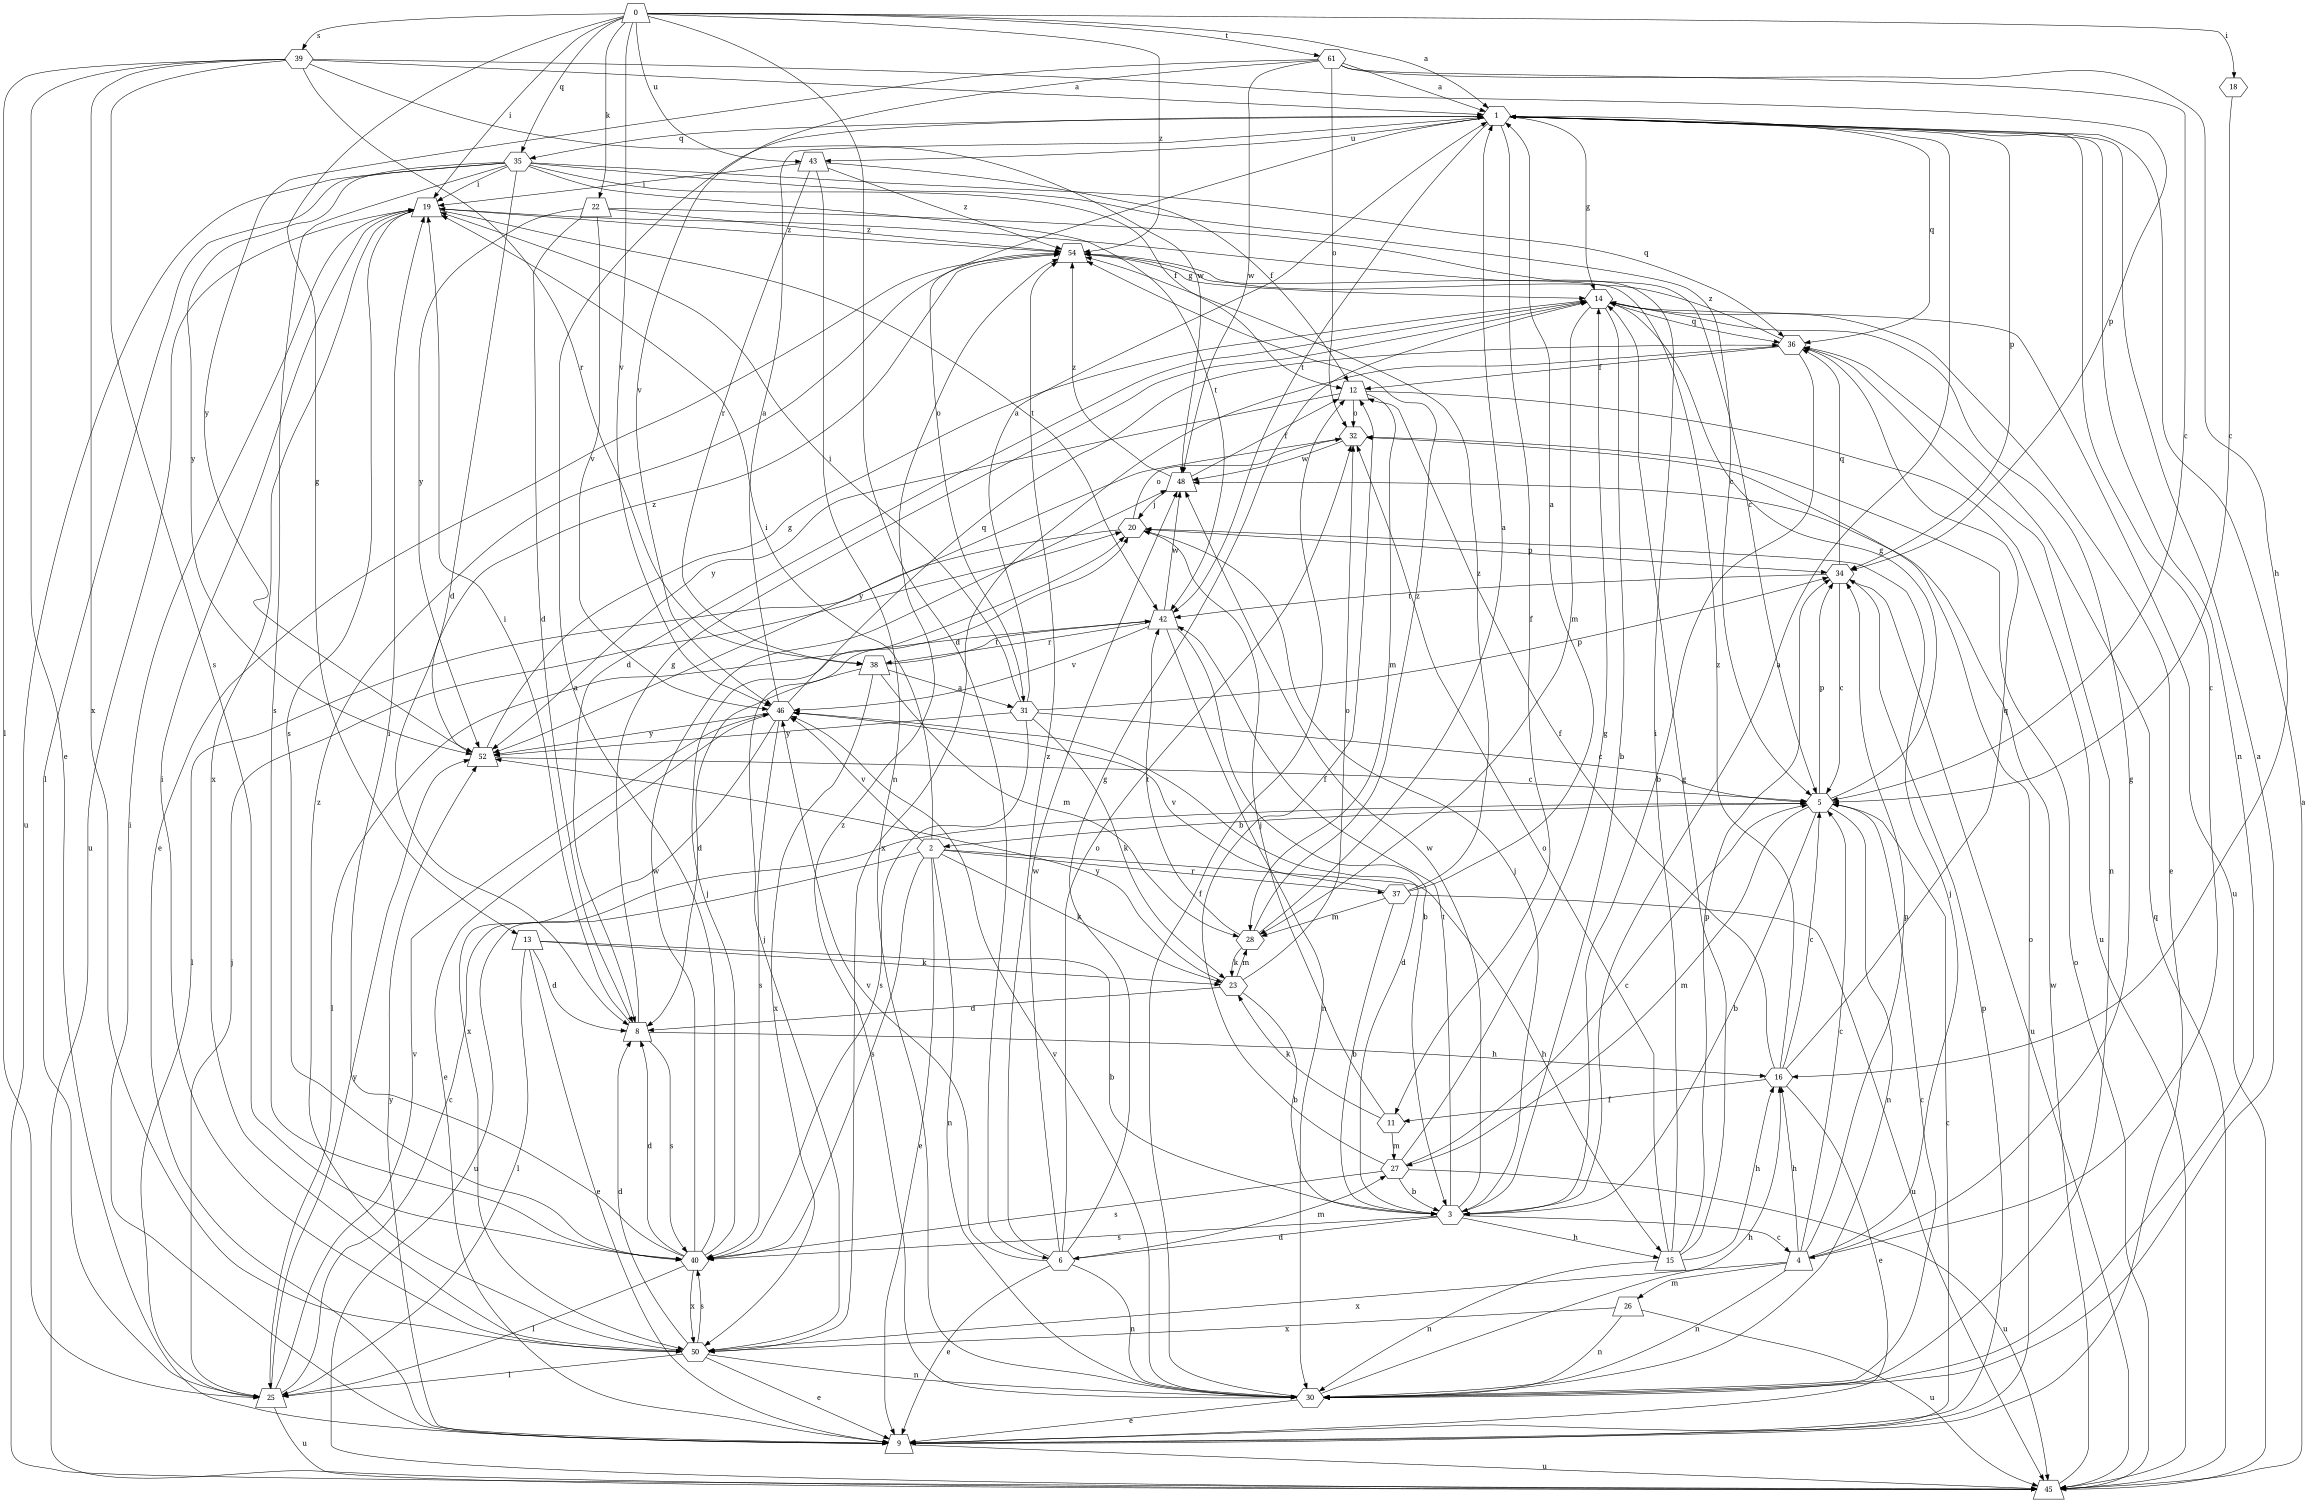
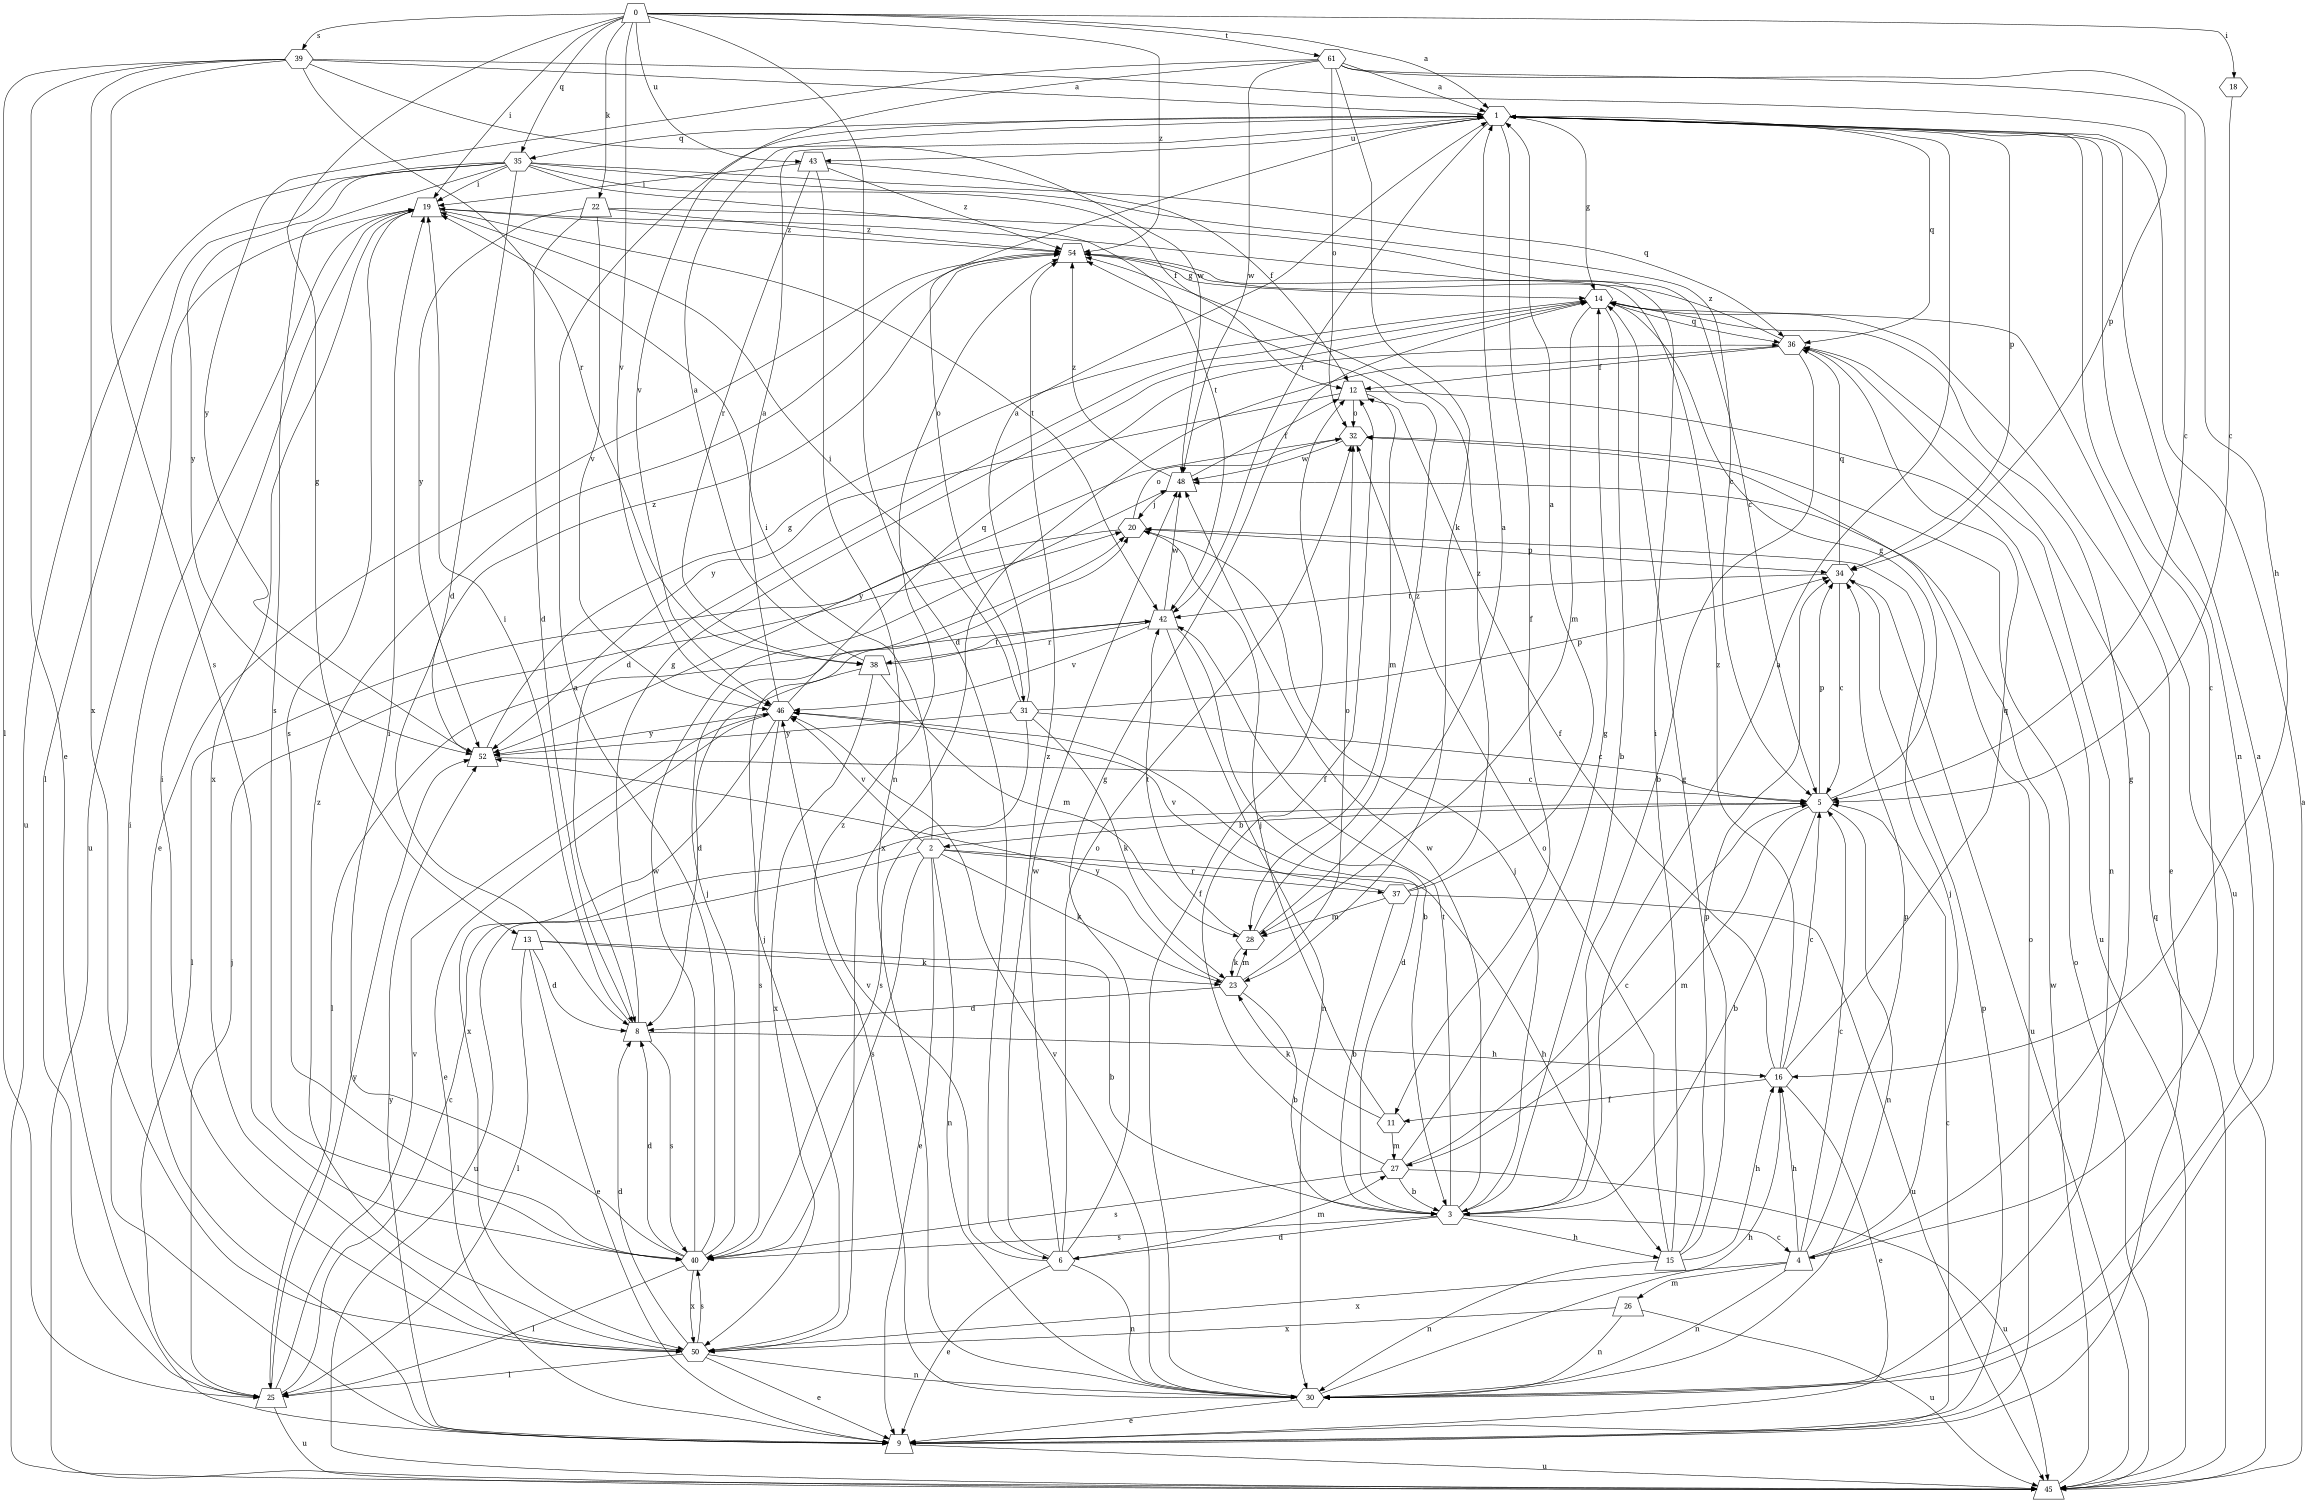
edge "61" -> "23": added, label "k"
edge "38" -> "31": now "38" -> "1"
edge "30" -> "5": removed, label "c"
